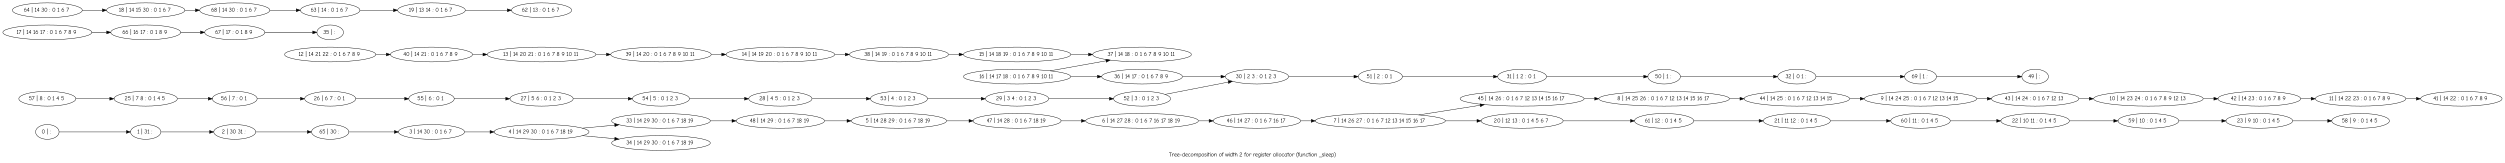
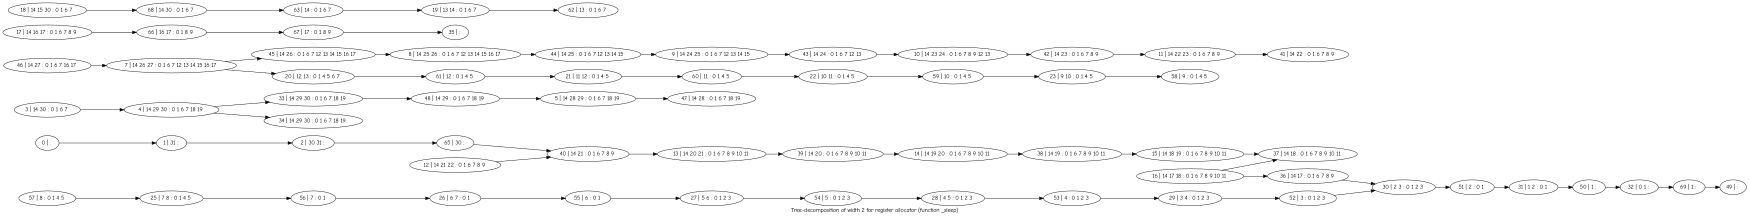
node "64 | 14 30 : 0 1 6 7": removed
node "6 | 14 27 28 : 0 1 6 7 16 17 18 19": removed
edge "65 | 30 :" -> "3 | 14 30 : 0 1 6 7": now "65 | 30 :" -> "40 | 14 21 : 0 1 6 7 8 9"
